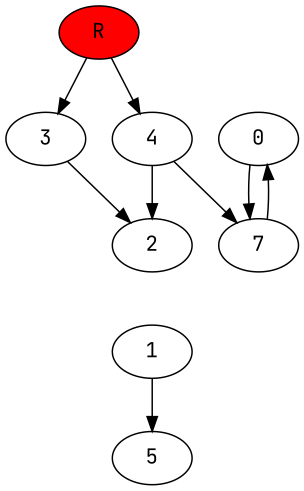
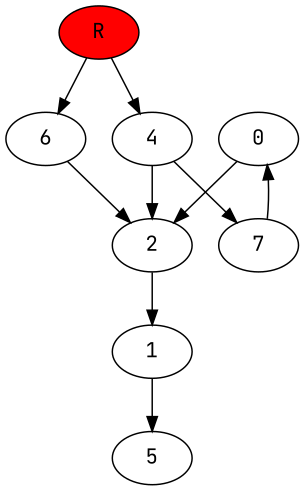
node "3": label "3" -> "6"
edge "0" -> "7": now "0" -> "2"
edge "2" -> "1": added
